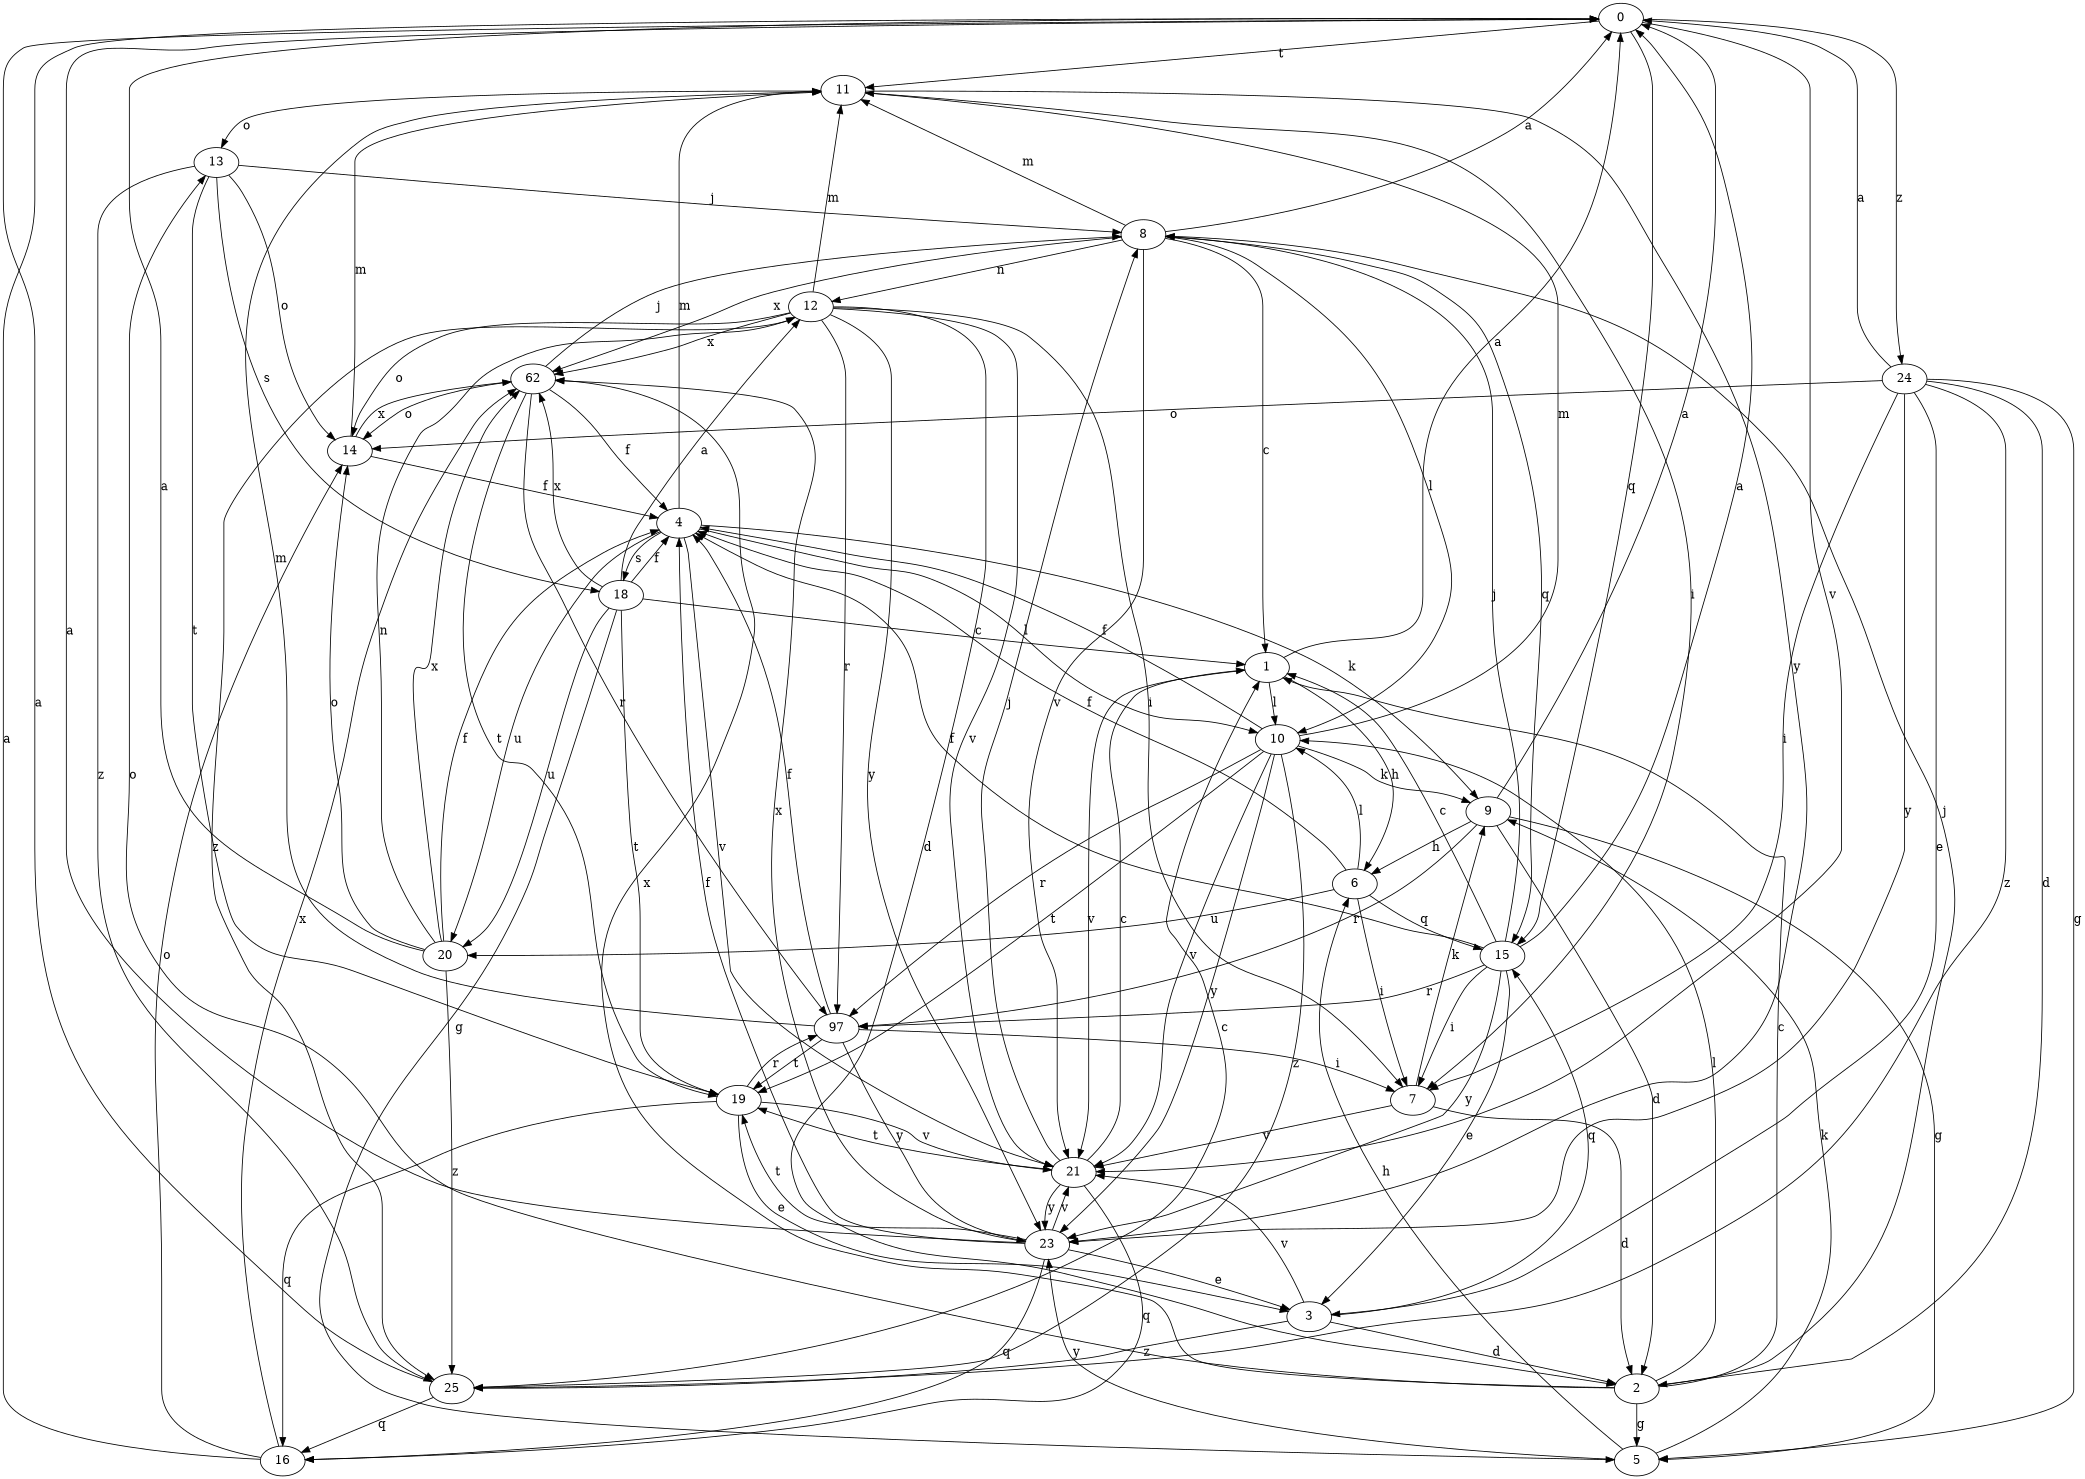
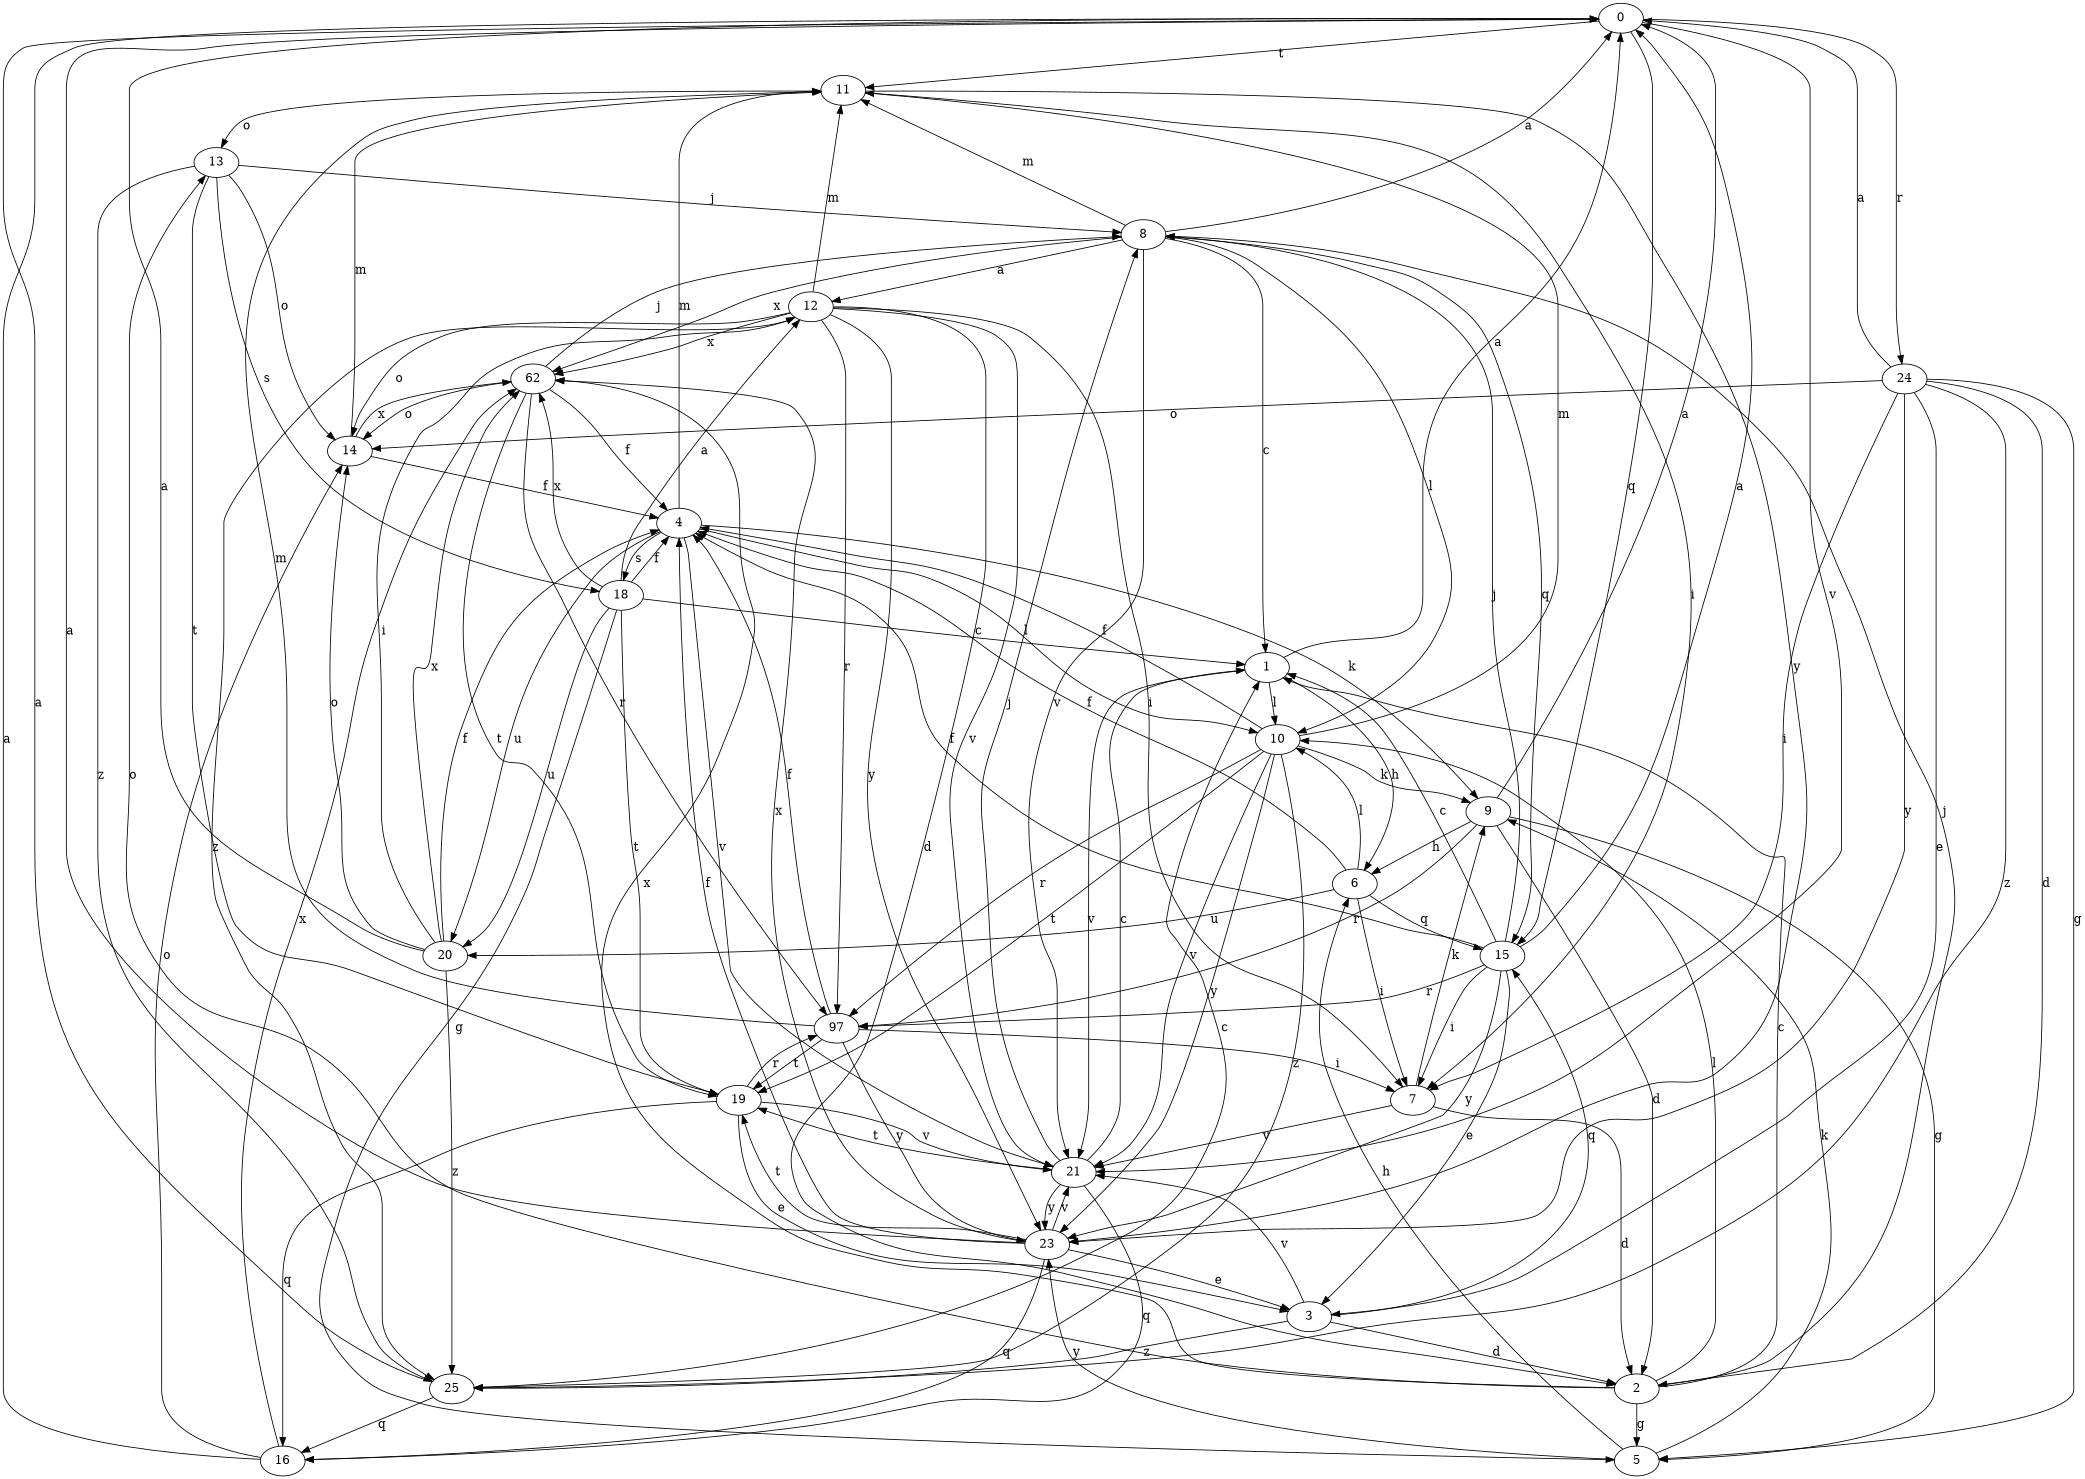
edge "0" -> "24": label "z" -> "r"
edge "8" -> "12": label "n" -> "a"
edge "20" -> "12": label "n" -> "i"
